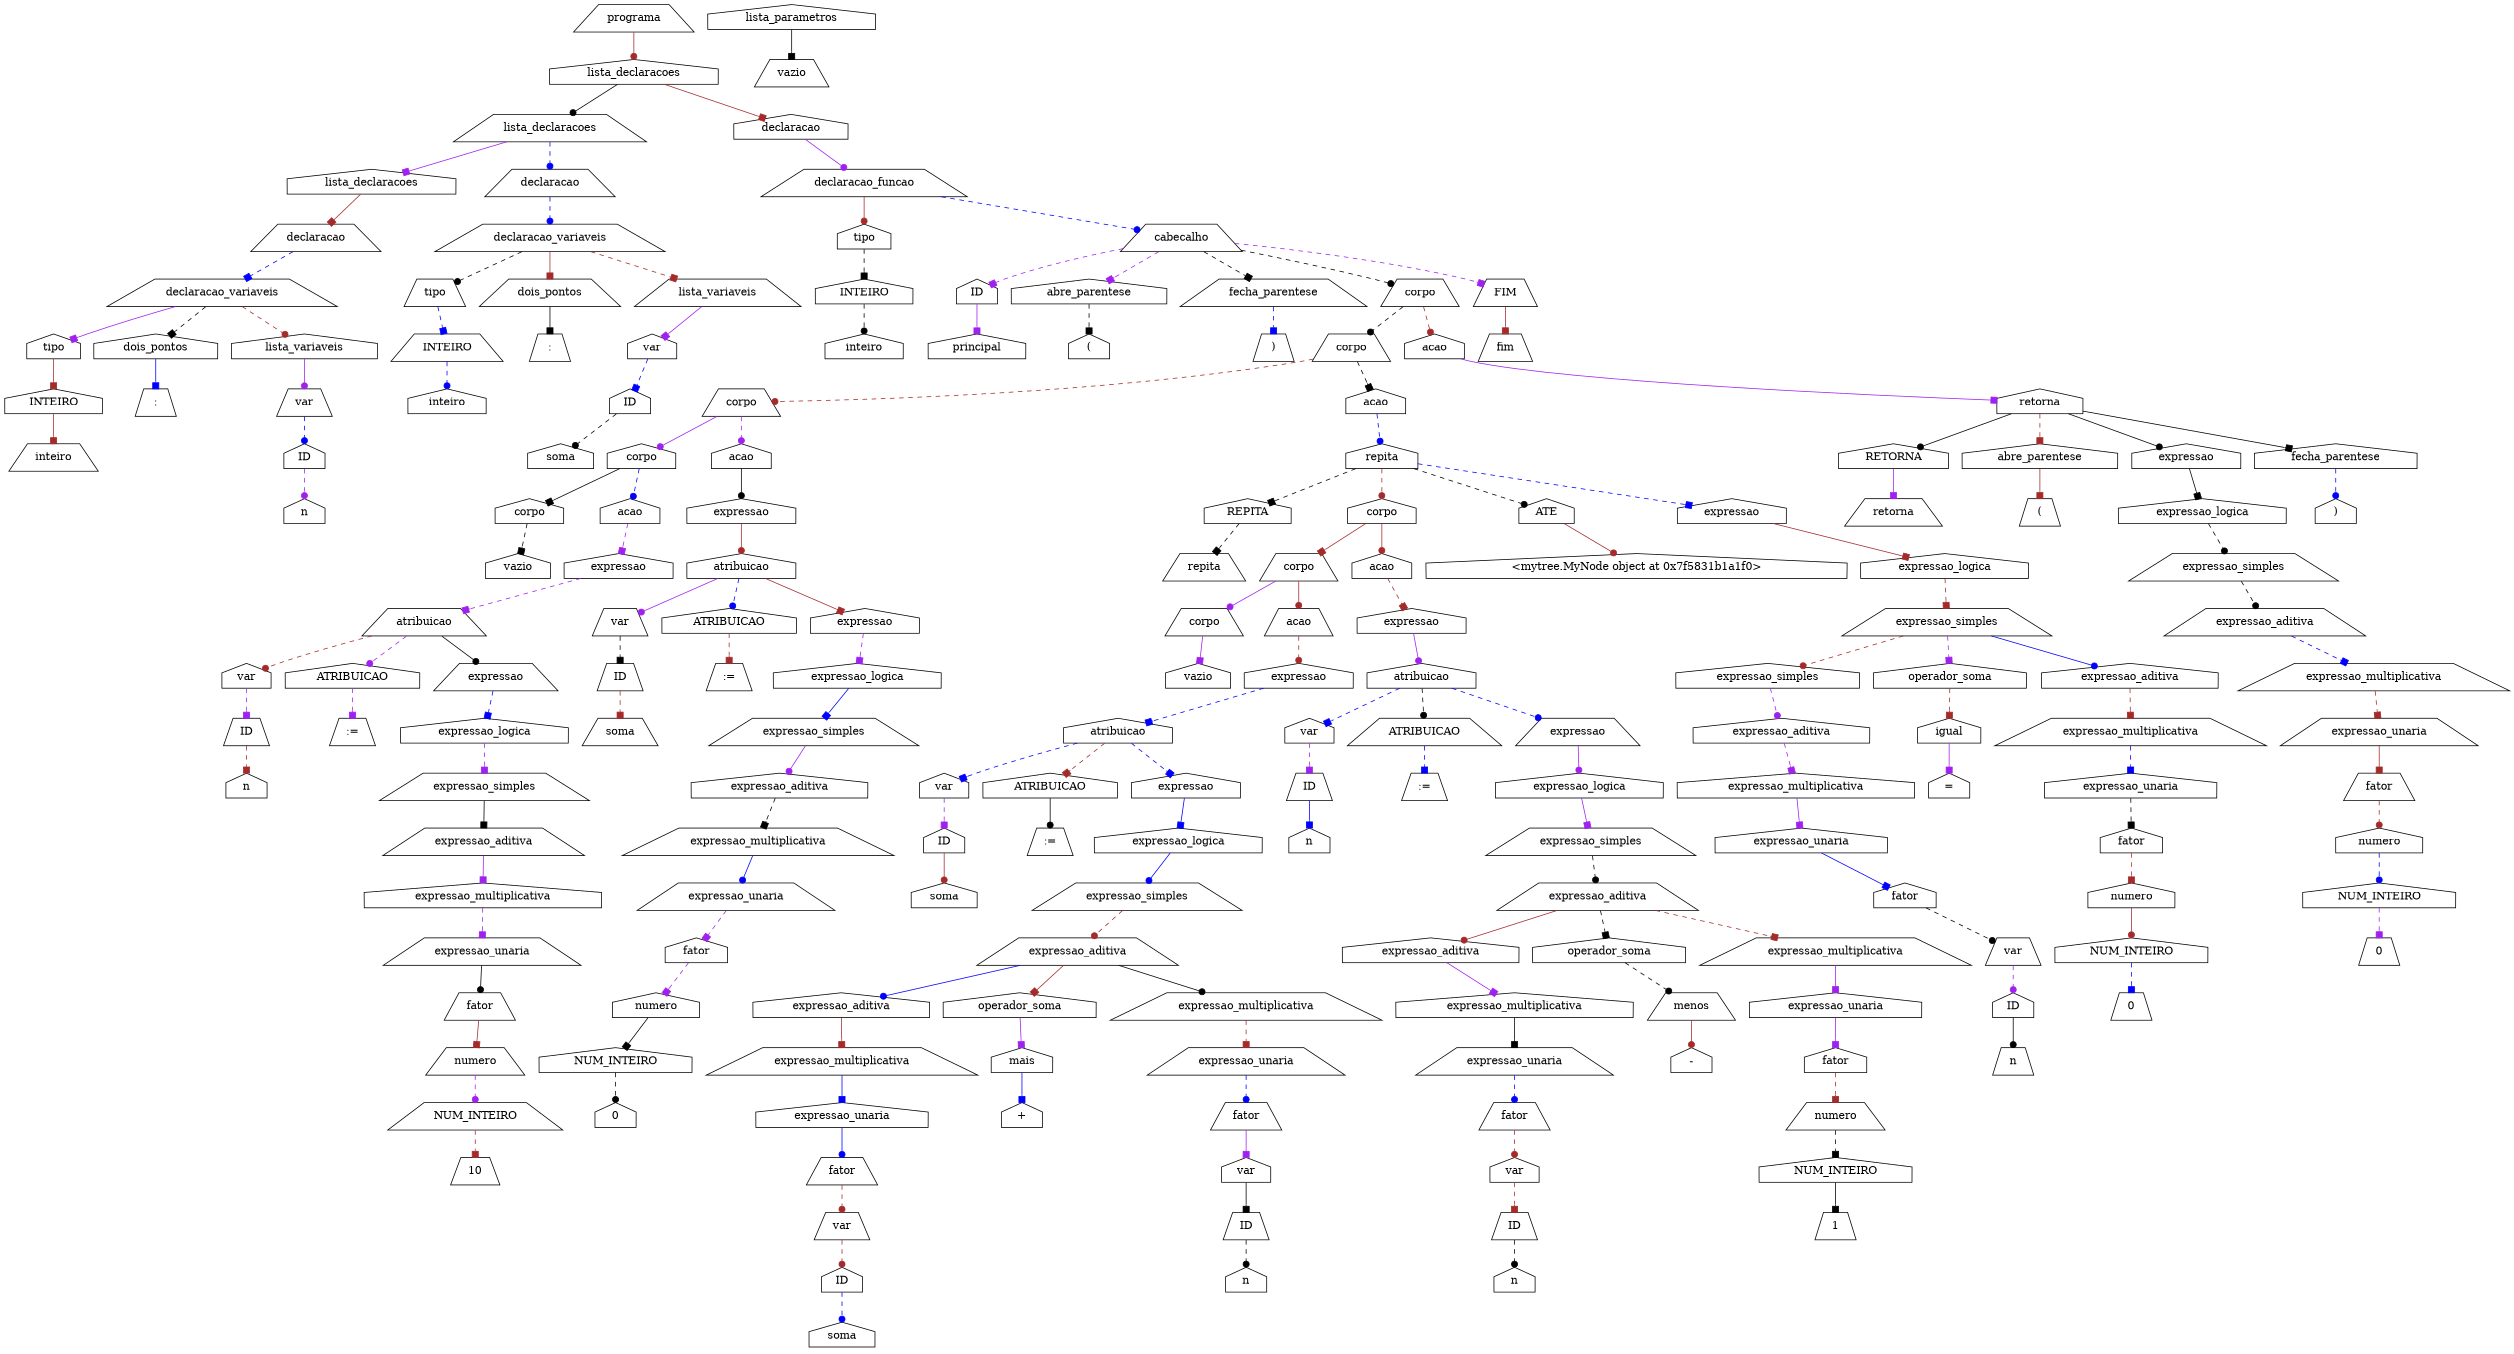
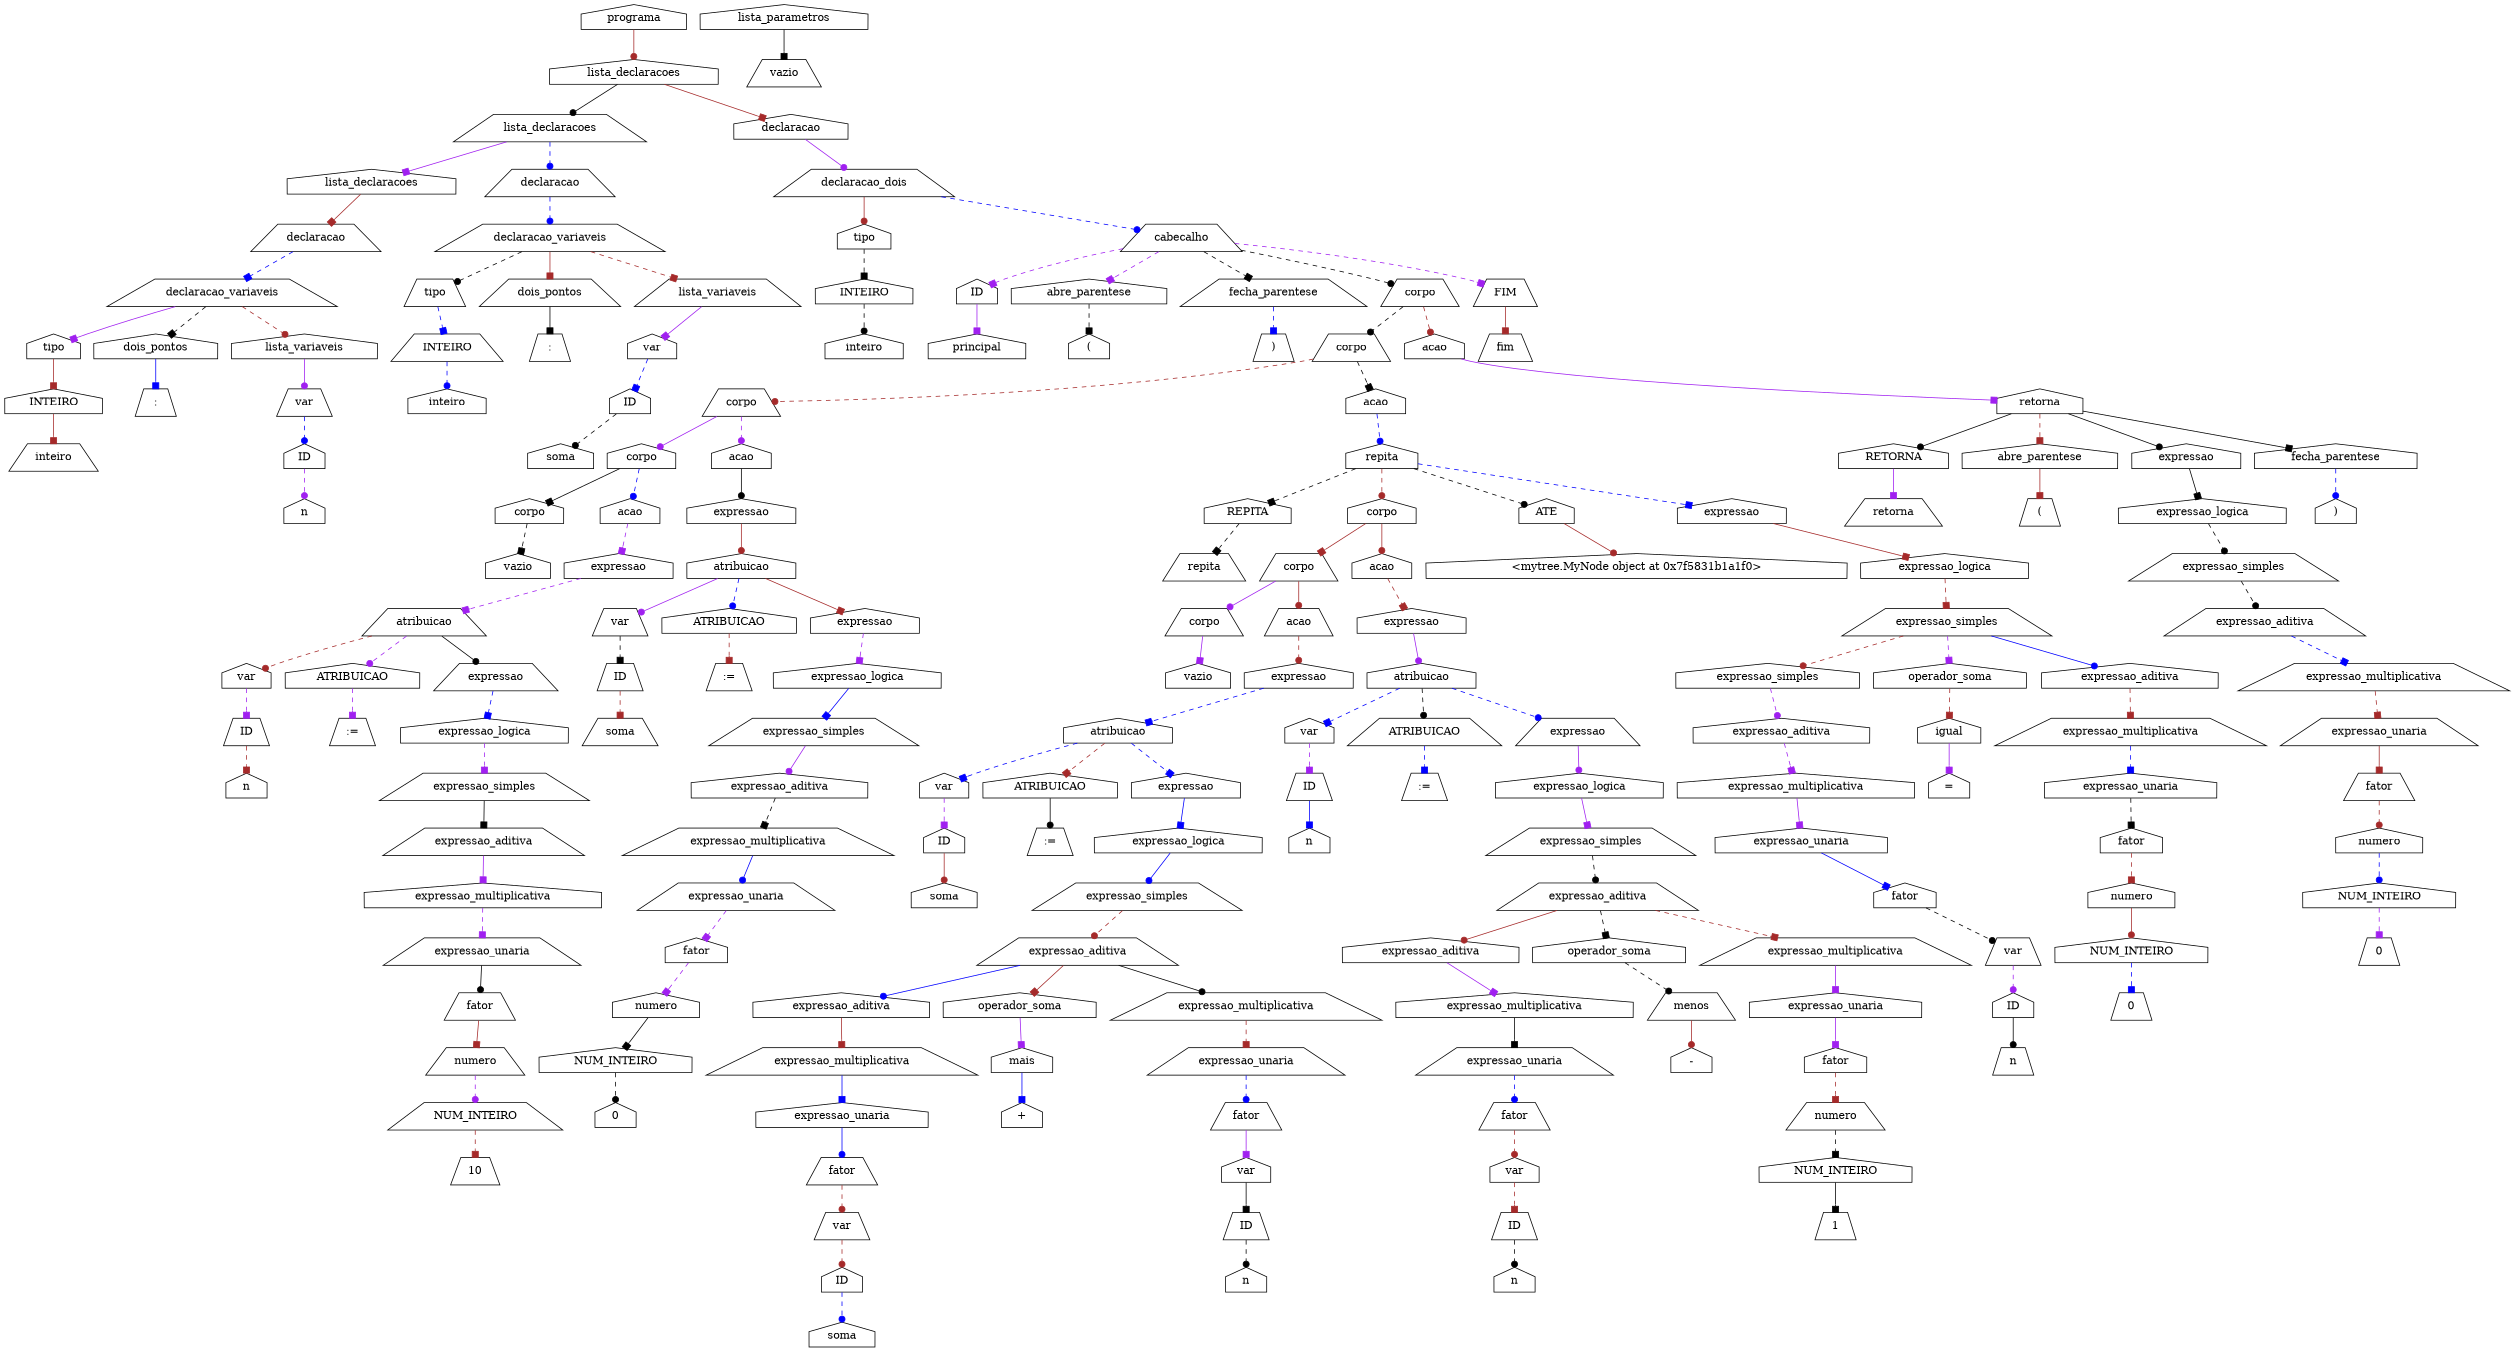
node "programa": shape trapezium -> house
node "declaracao_funcao": label "declaracao_funcao" -> "declaracao_dois"
